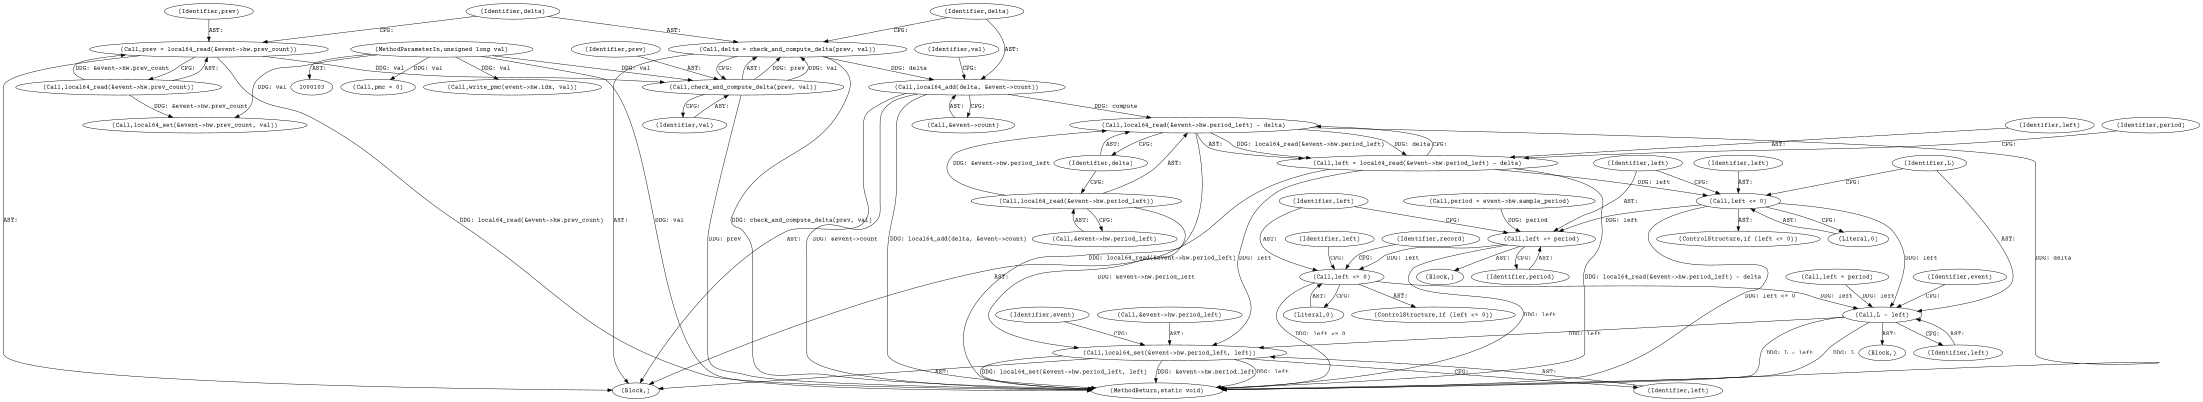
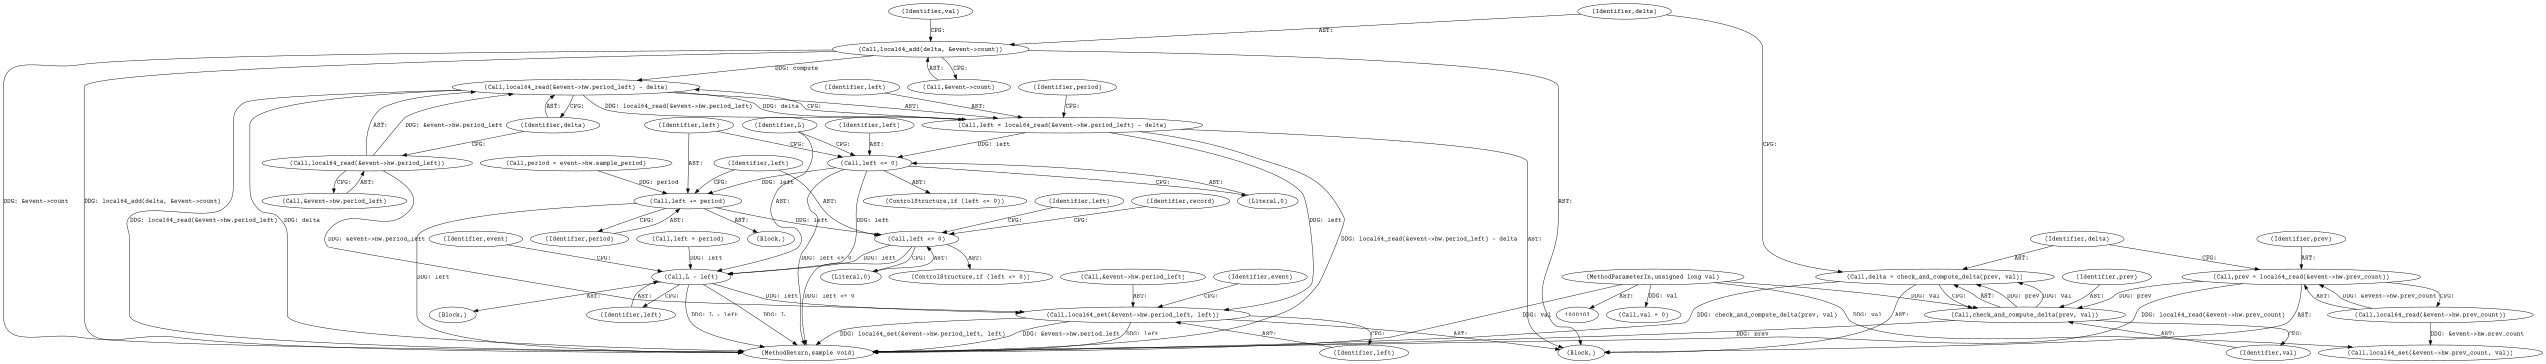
edge "(Call,prev = local64_read(&event->hw.prev_count))" -> "(Call,check_and_compute_delta(prev, val))": label "DDG: val" -> "DDG: prev"
edge "(Call,delta = check_and_compute_delta(prev, val))" -> "(Call,local64_add(delta, &event->count))": removed, label "DDG: delta"
node "(Call,pmc = 0)": label "(Call,pmc = 0)" -> "(Call,val = 0)"
node "(Call,write_pmc(event->hw.idx, val))": removed
node "(MethodReturn,static void)": label "(MethodReturn,static void)" -> "(MethodReturn,sample void)"
